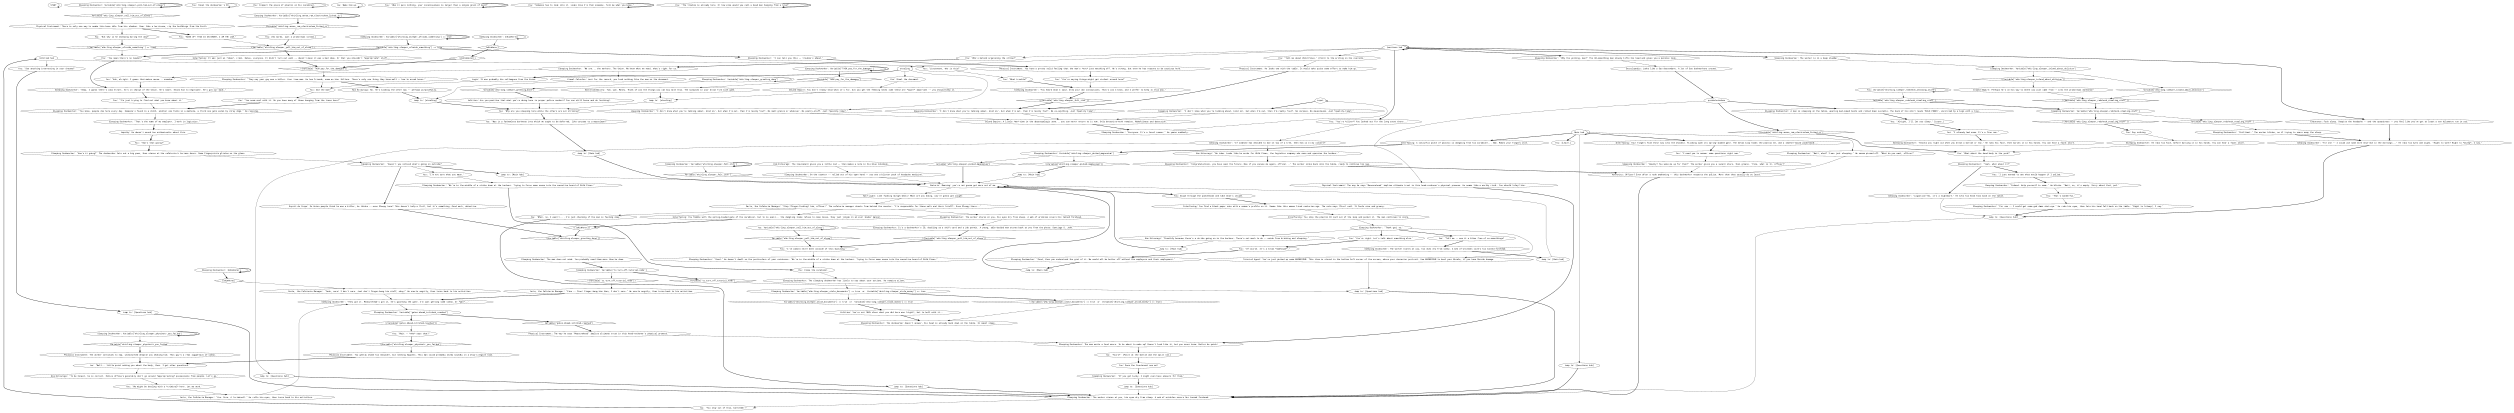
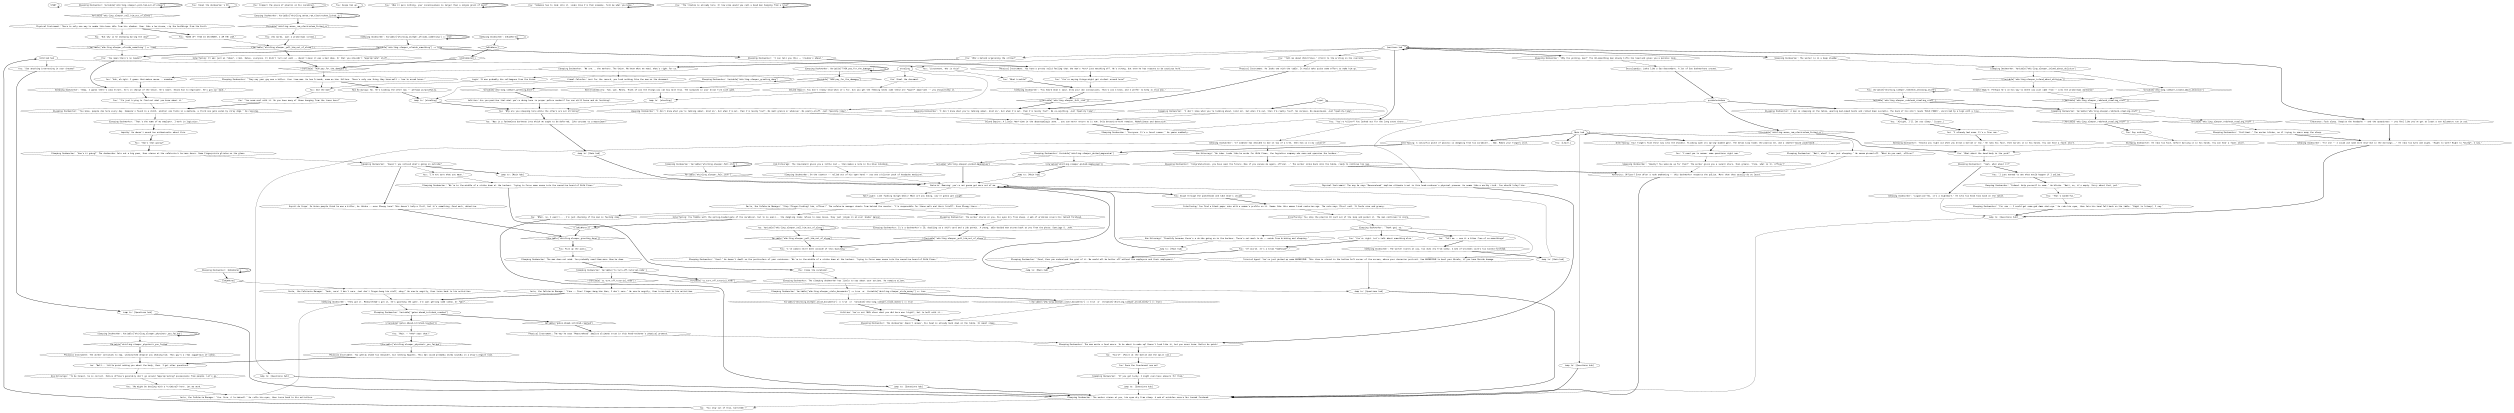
node "You: Wake him up.": label "You: Wake him up." -> "You: Swipe him up."
edge "stealing" -> "Logic: It was probably his colleagues from the Union.": style bold -> solid
node "You: Pick up the pills.": added
